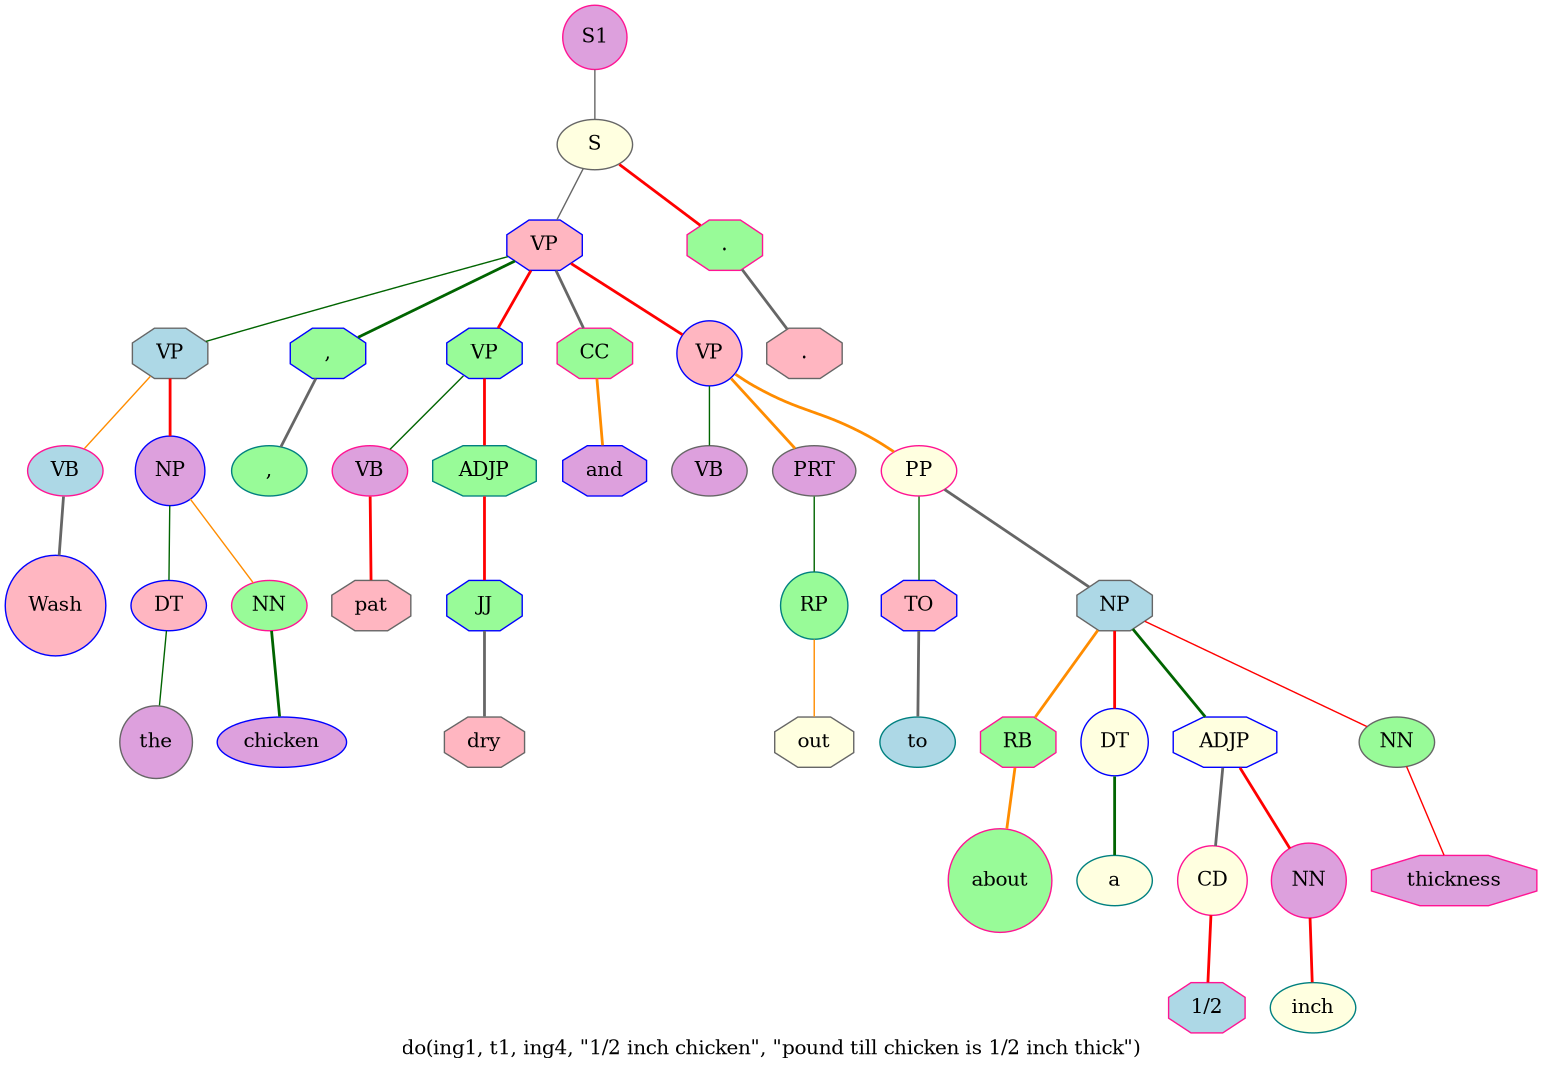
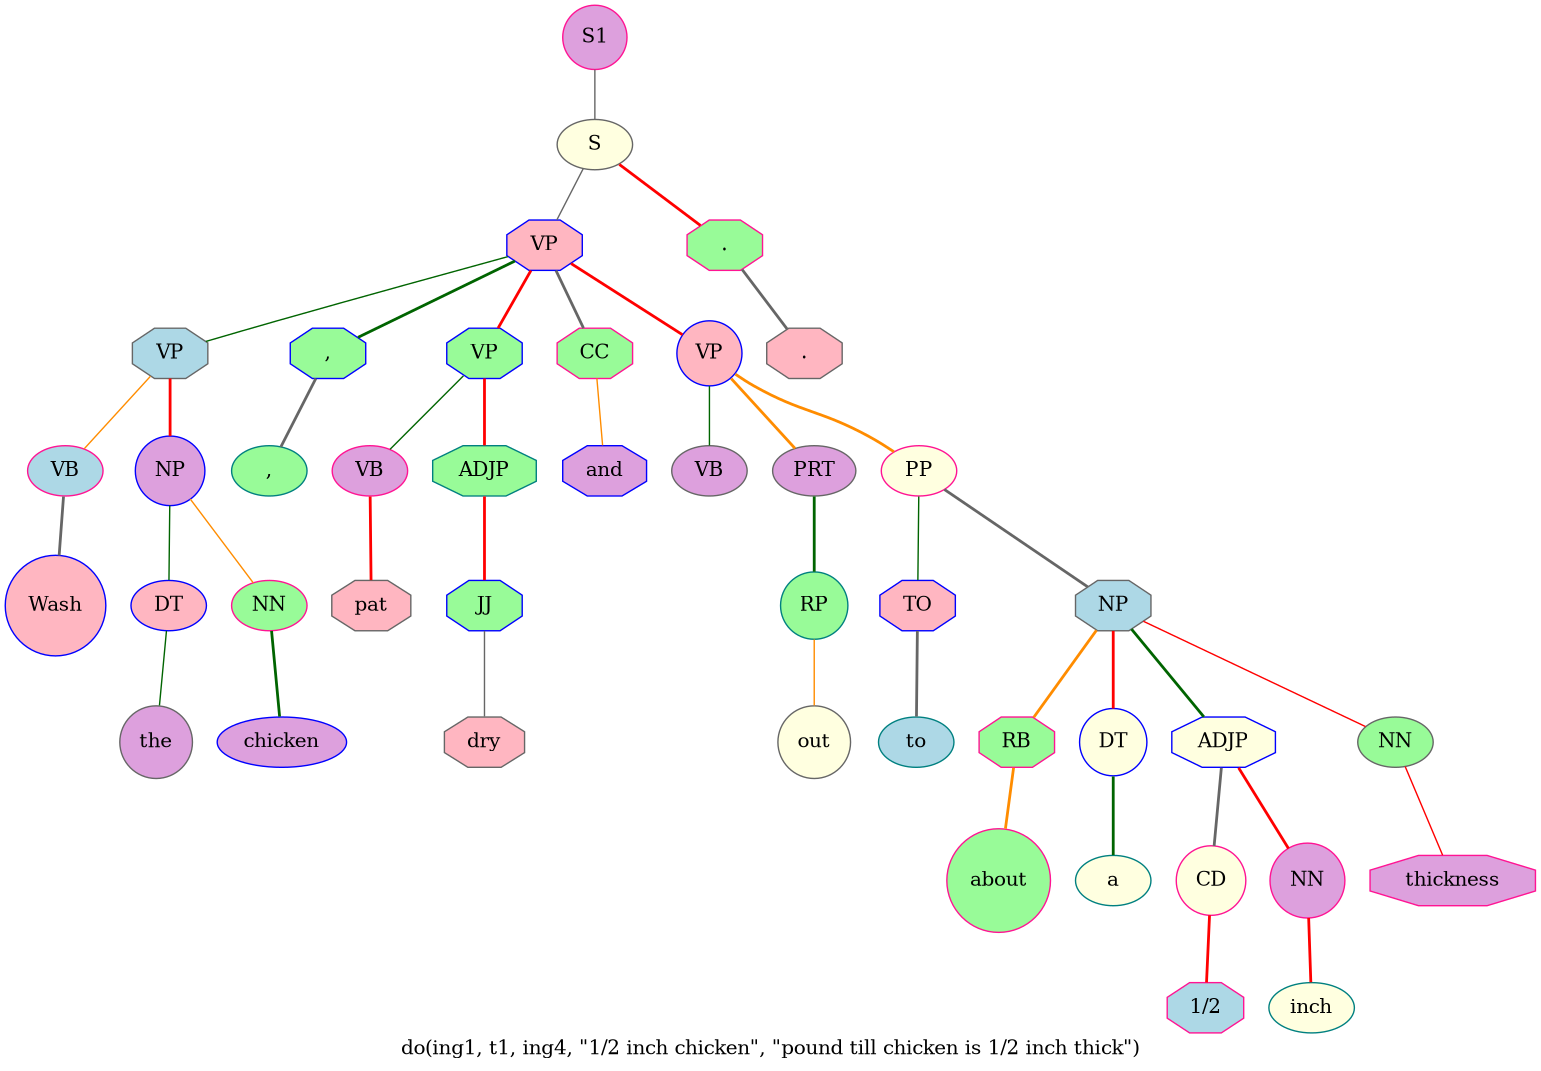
edge "CC" -- "and": style bold -> solid
edge "PRT" -- "RP": style solid -> bold
edge "JJ" -- "dry": style bold -> solid
node "out": shape octagon -> circle
